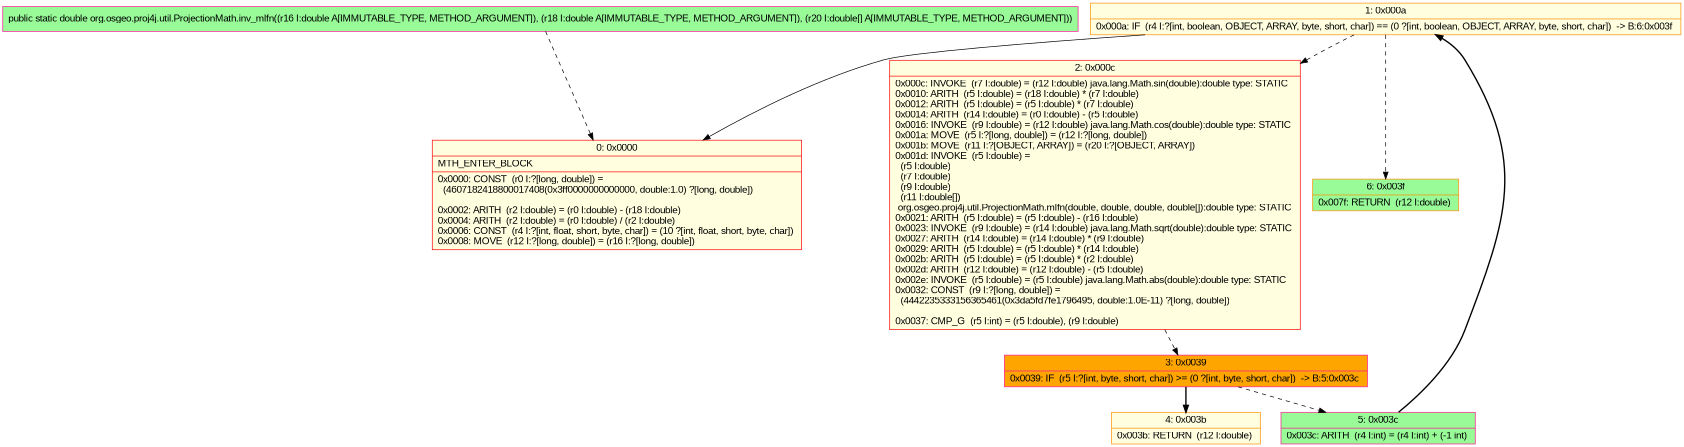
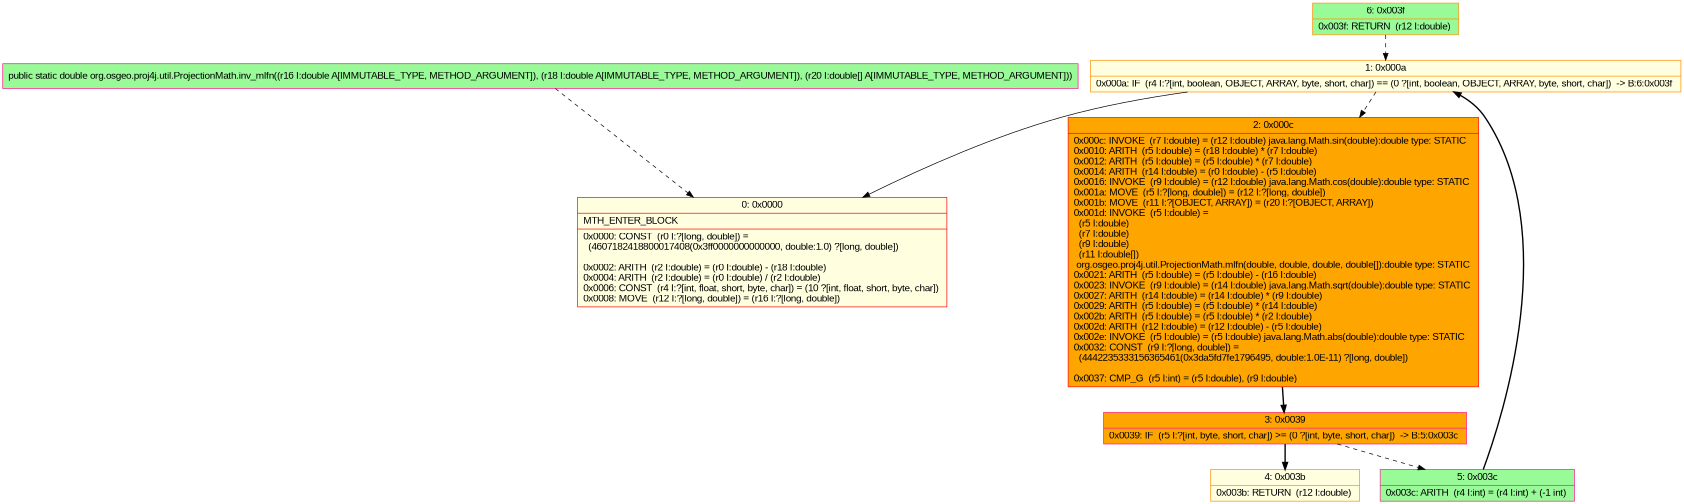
edge "1: 0x000a" -> "6: 0x003f": reversed
node "2: 0x000c": fillcolor lightyellow -> orange
node "6: 0x003f": text "0x007f: RETURN  (r12 I:double)" -> "0x003f: RETURN  (r12 I:double)"
edge "2: 0x000c" -> "3: 0x0039": style dashed -> bold
